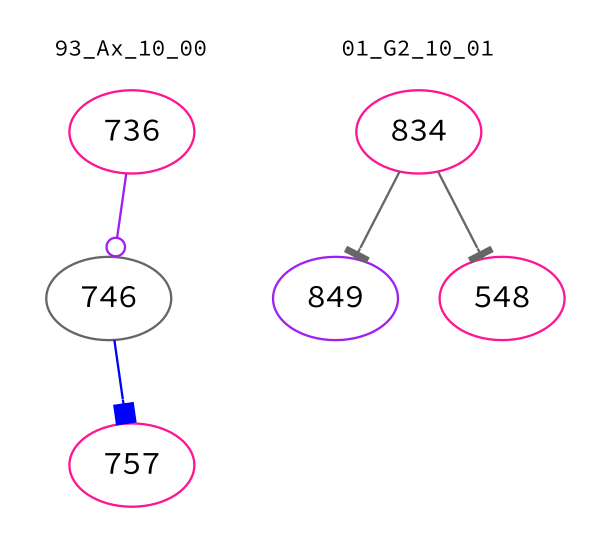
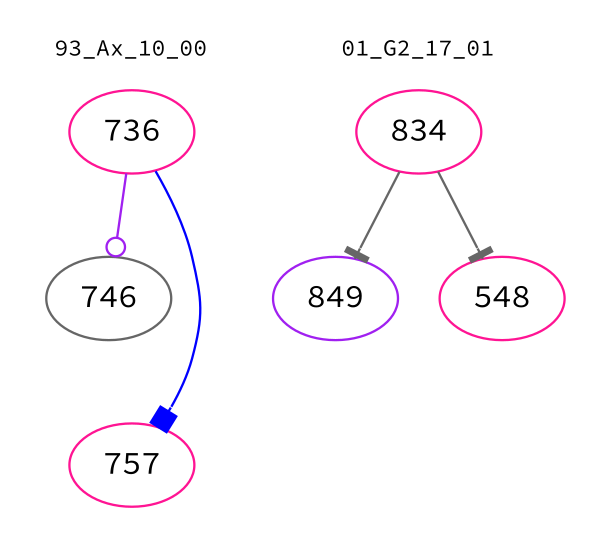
cluster "01_G2_10_01": label "01_G2_10_01" -> "01_G2_17_01"
edge "746" -> "757": now "736" -> "757"
